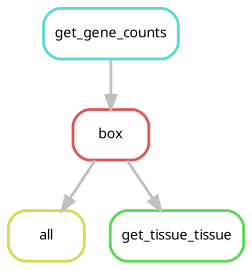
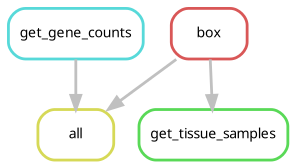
edge "get_gene_counts" -> "box": now "get_gene_counts" -> "all"
node "get_tissue_tissue": label "get_tissue_tissue" -> "get_tissue_samples"
